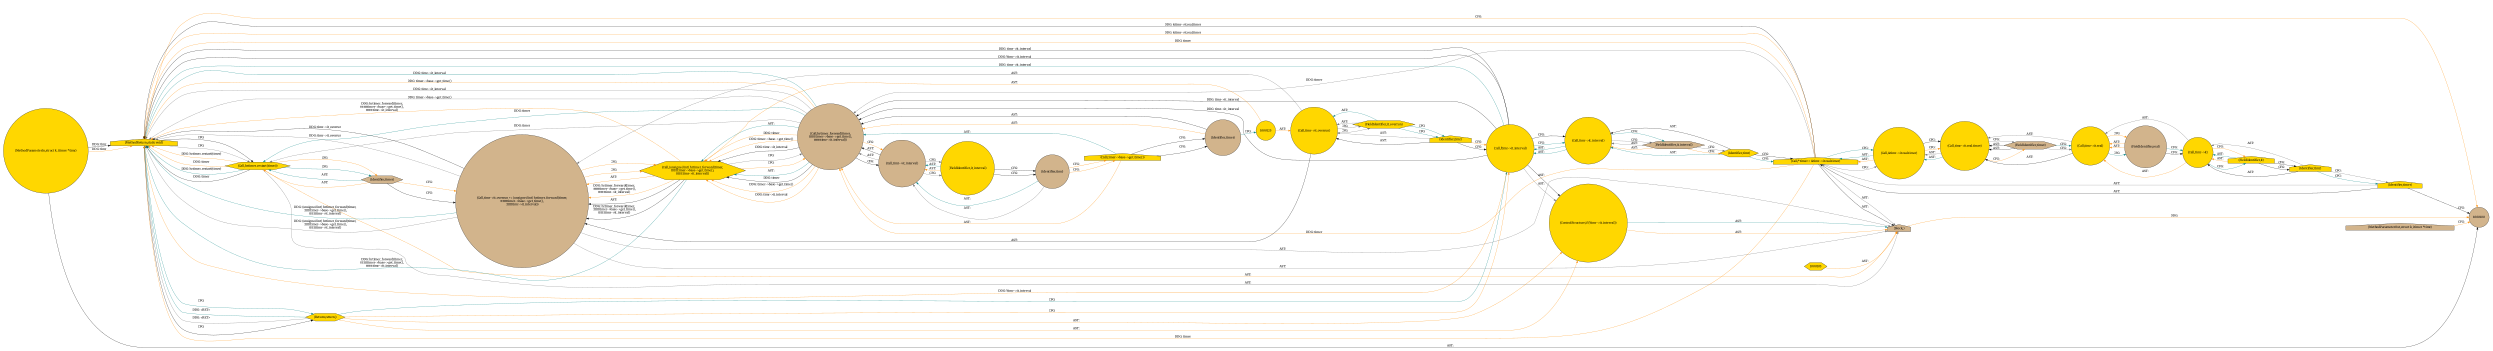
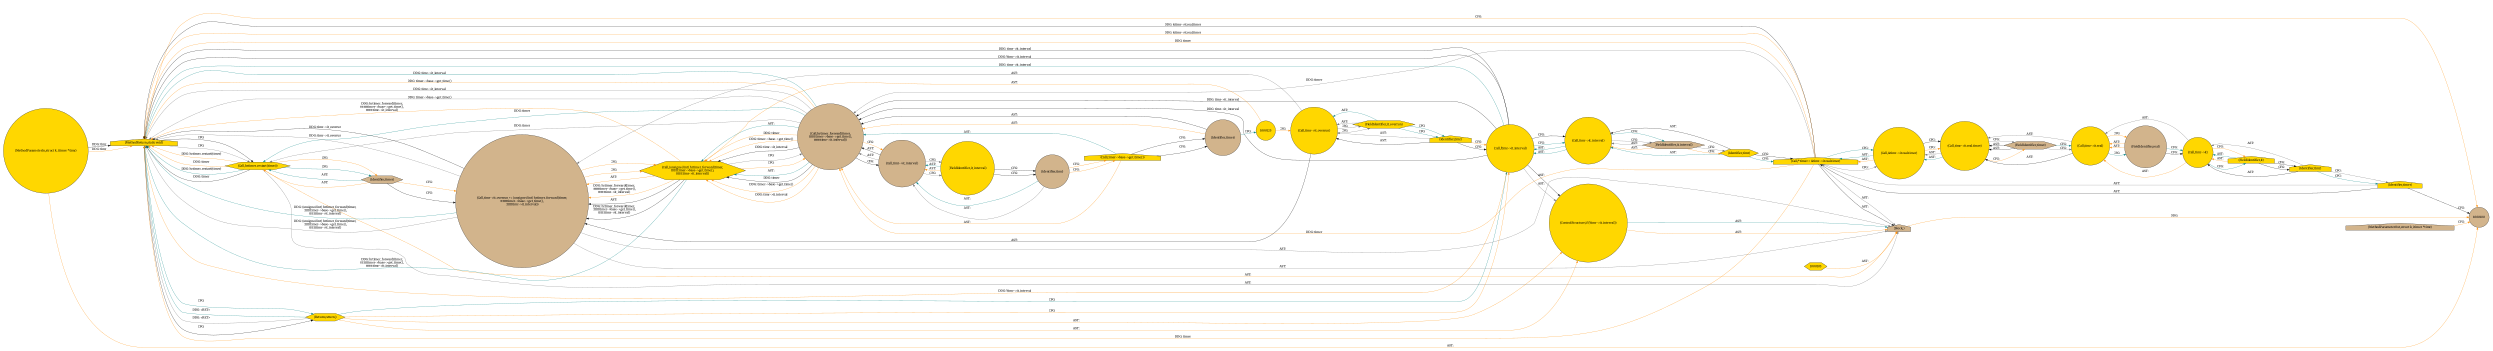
edge "1000125" -> "(Call,timr->it_overrun)": label "AST: " -> "CFG: "
edge "(MethodParameterIn,struct k_itimer *timr)" -> "1000100": color black -> darkorange
